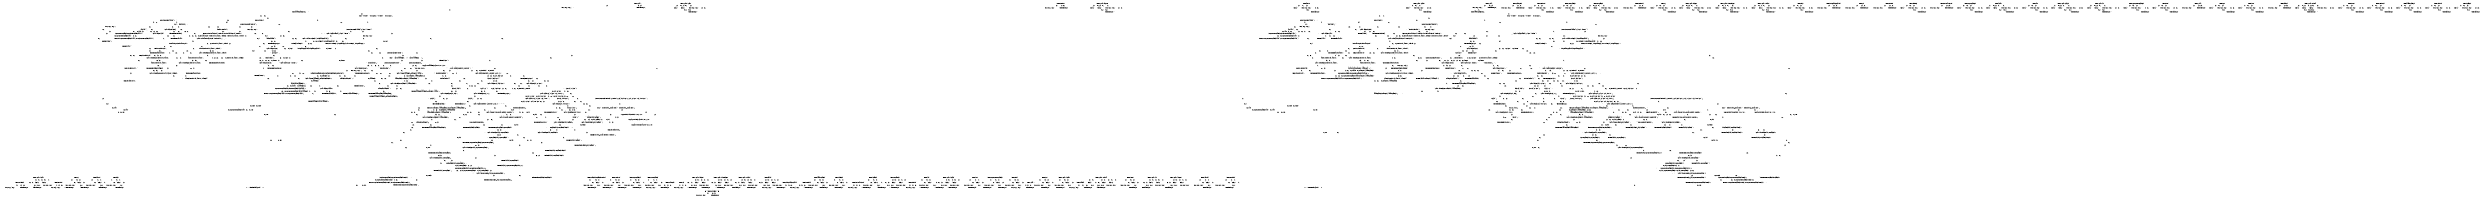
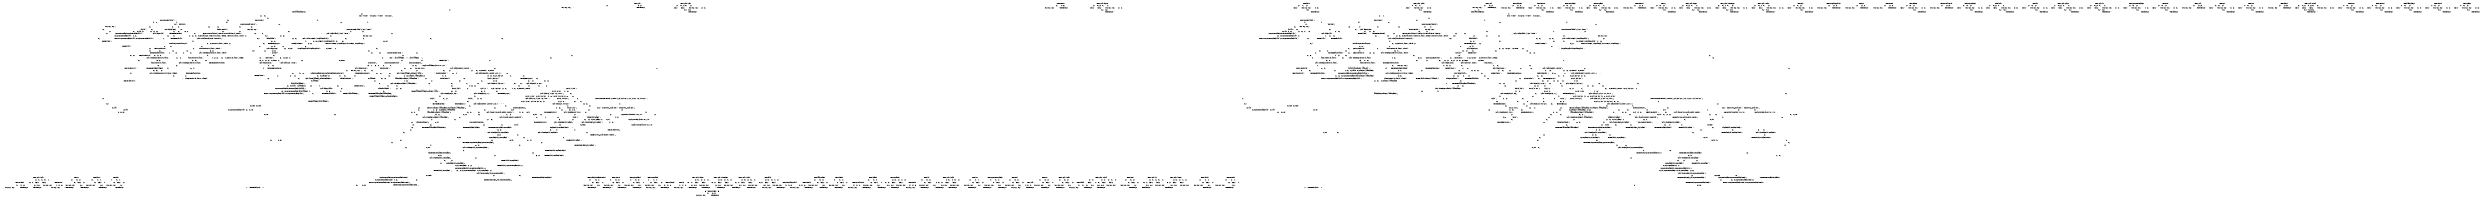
edge "(calcValue,h.calcValue(availableHeight))" -> "(IDENTIFIER,availableHeight,h.calcValue(availableHeight))": now "(calcValue,h.calcValue(availableHeight))" -> "(IDENTIFIER,h,h.calcValue(availableHeight))"
